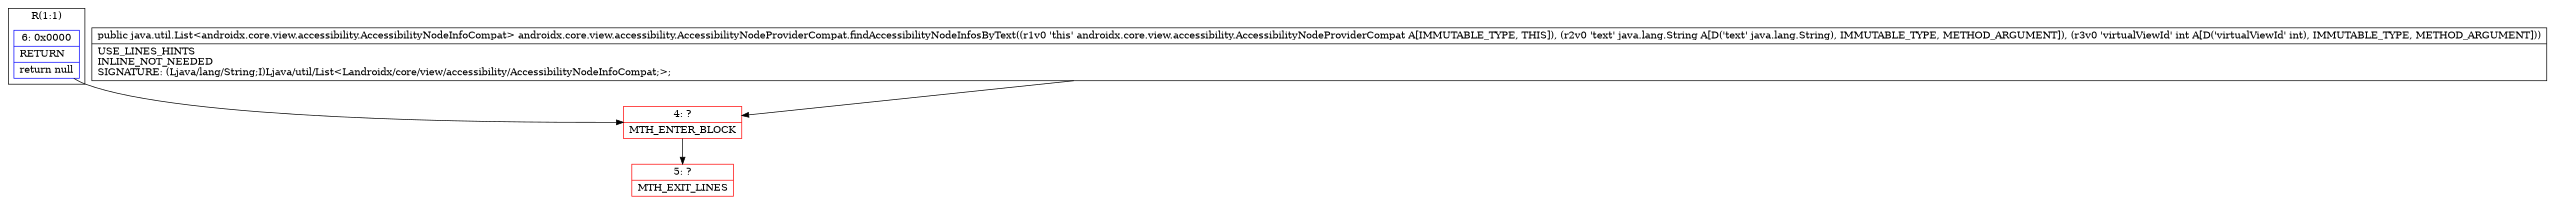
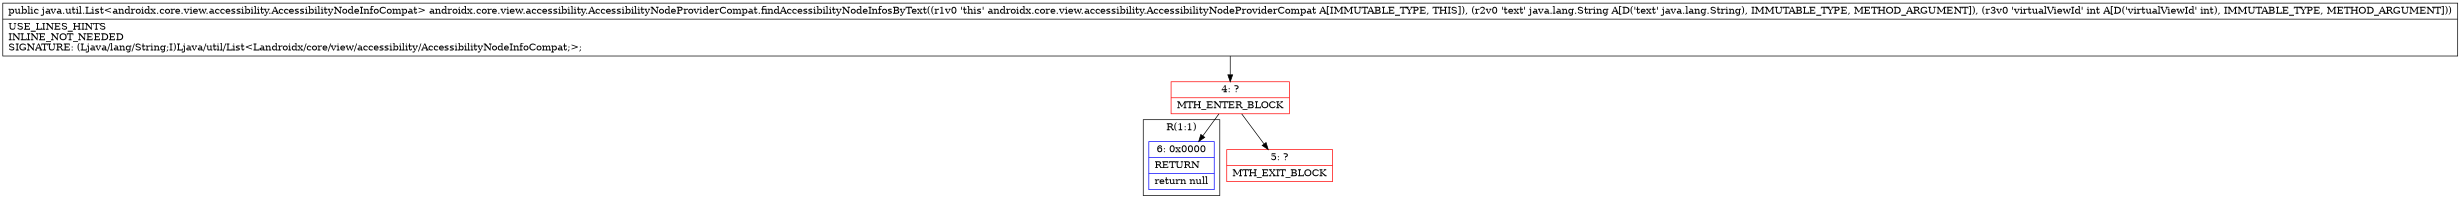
edge "6: 0x0000" -> "4: ?": reversed
node "5: ?": text "MTH_EXIT_LINES" -> "MTH_EXIT_BLOCK"
